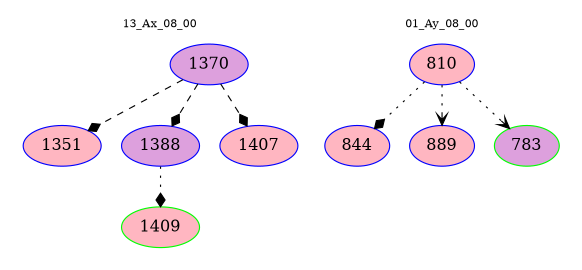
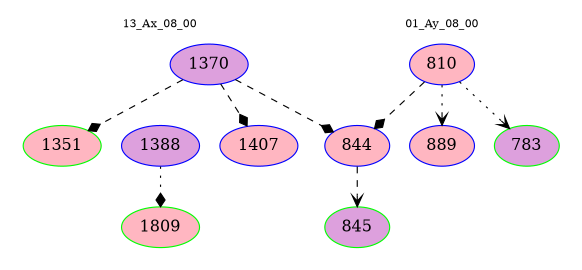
edge "1370" -> "1388": now "1370" -> "844"
edge "810" -> "844": style dotted -> dashed
node "1351": color blue -> green
node "1409": label "1409" -> "1809"
node "845": added
